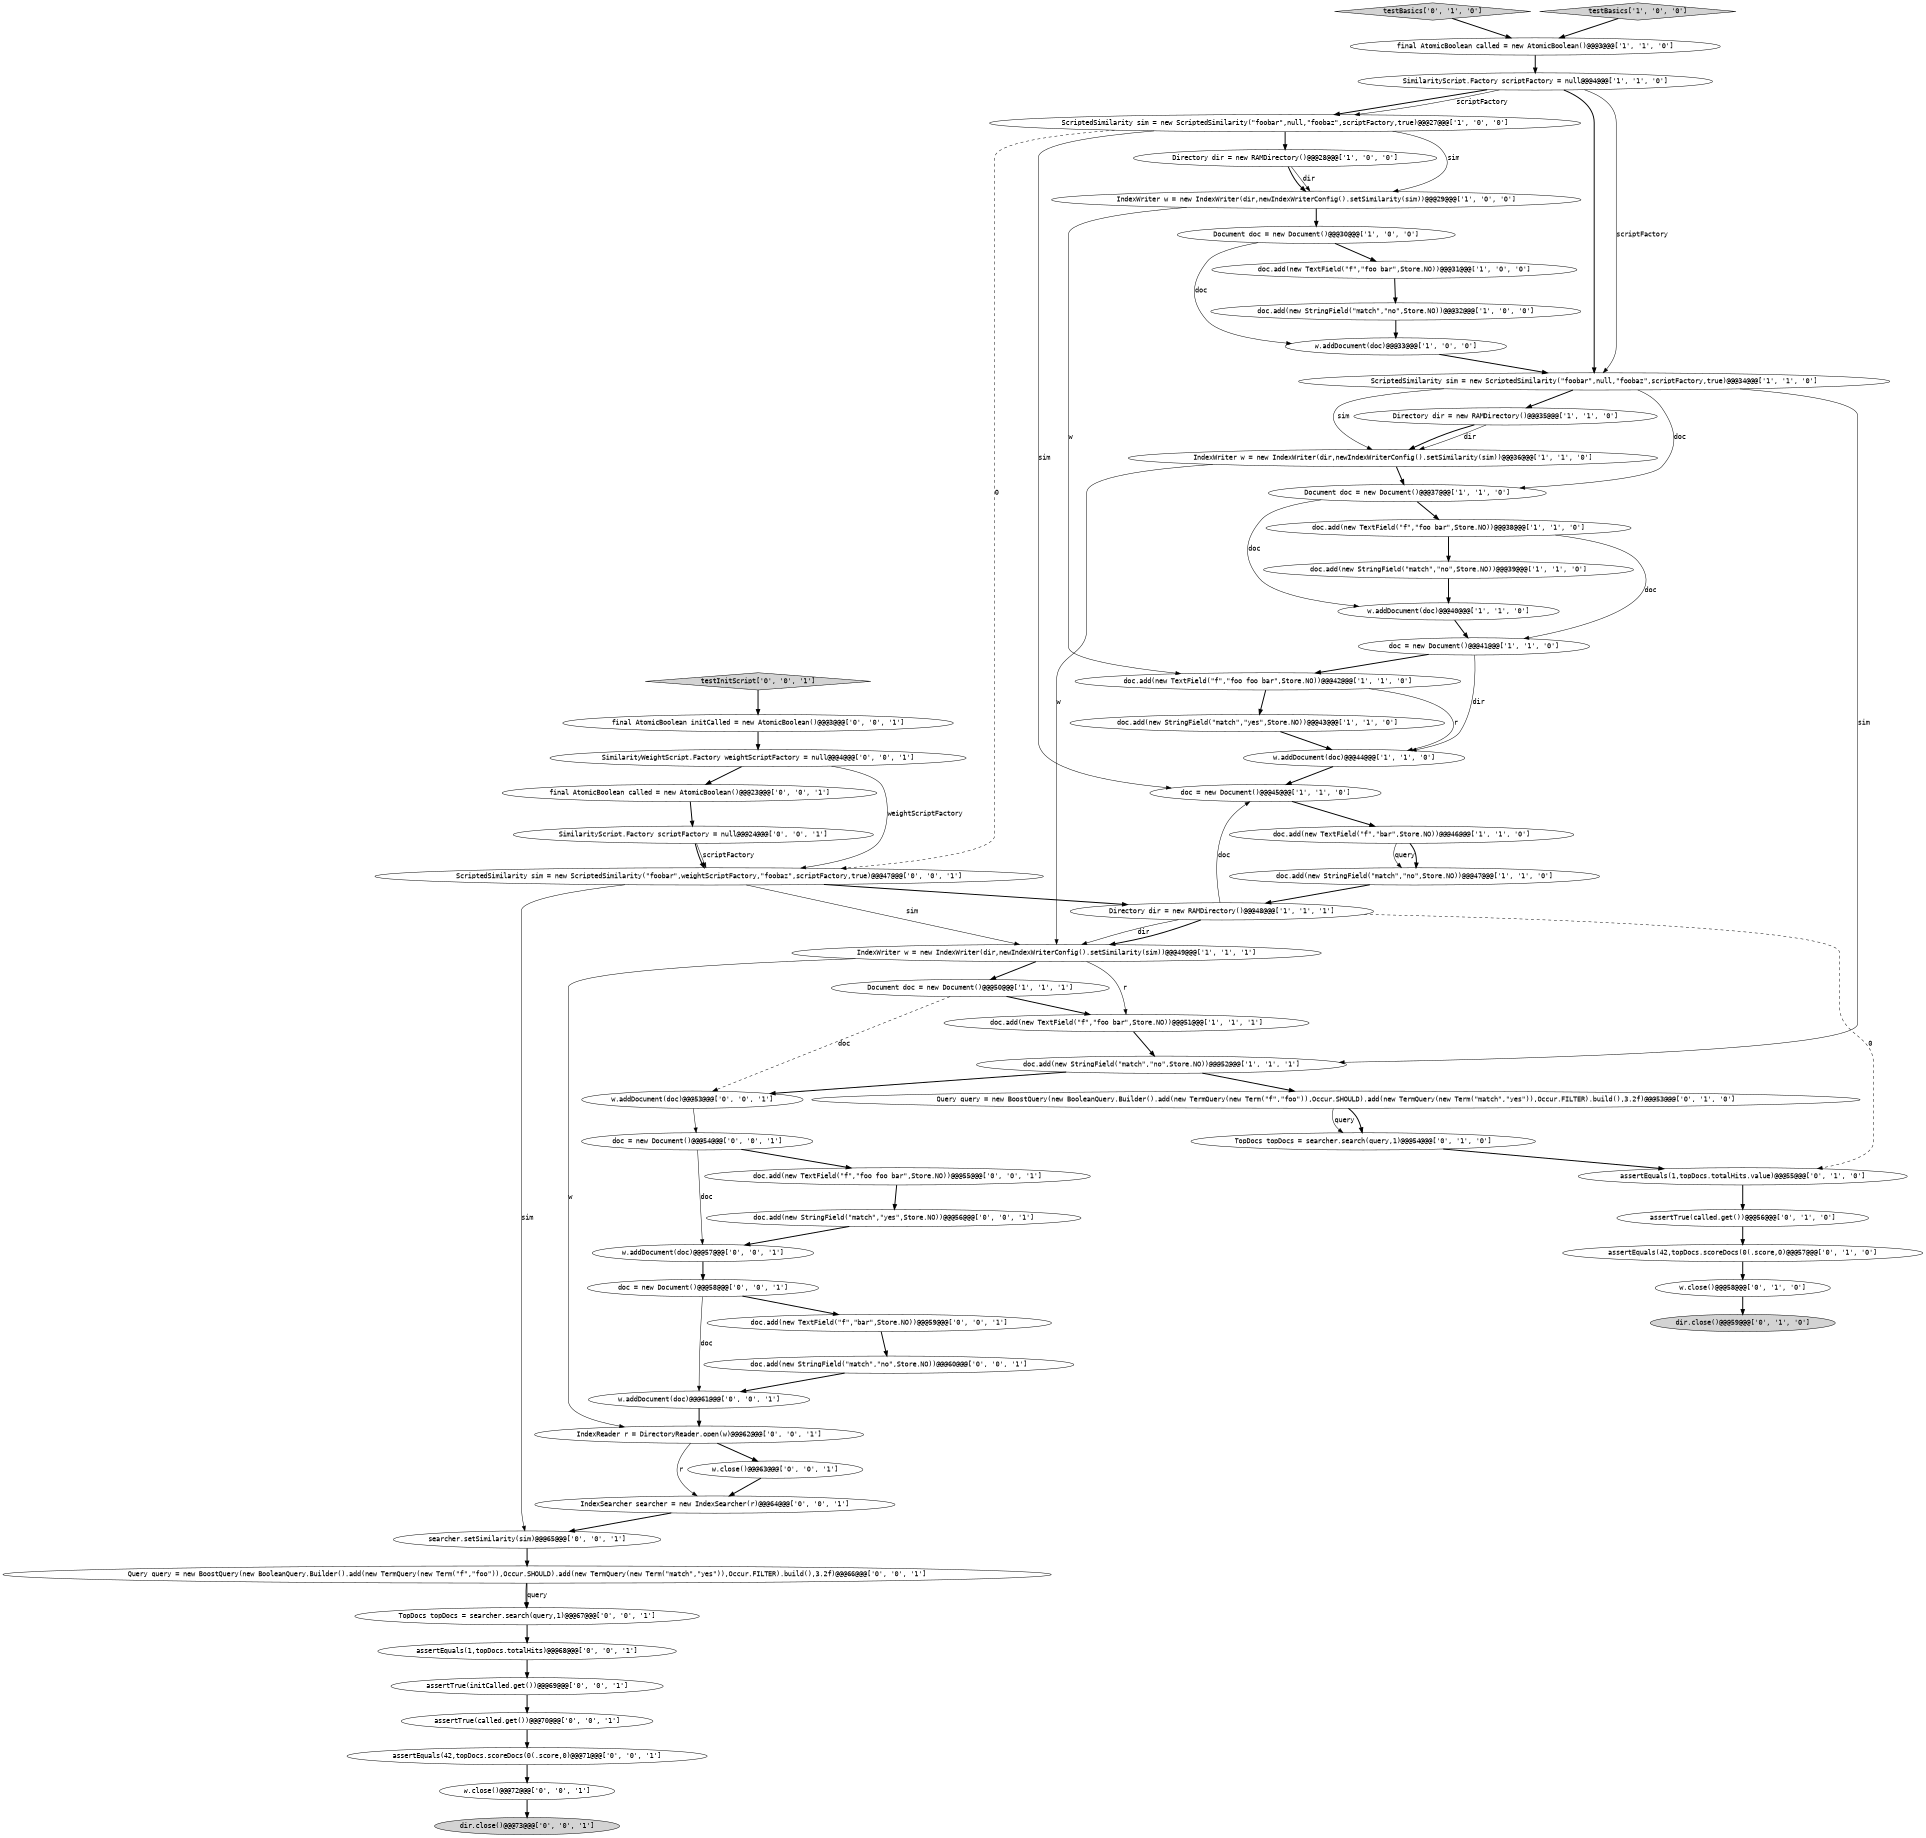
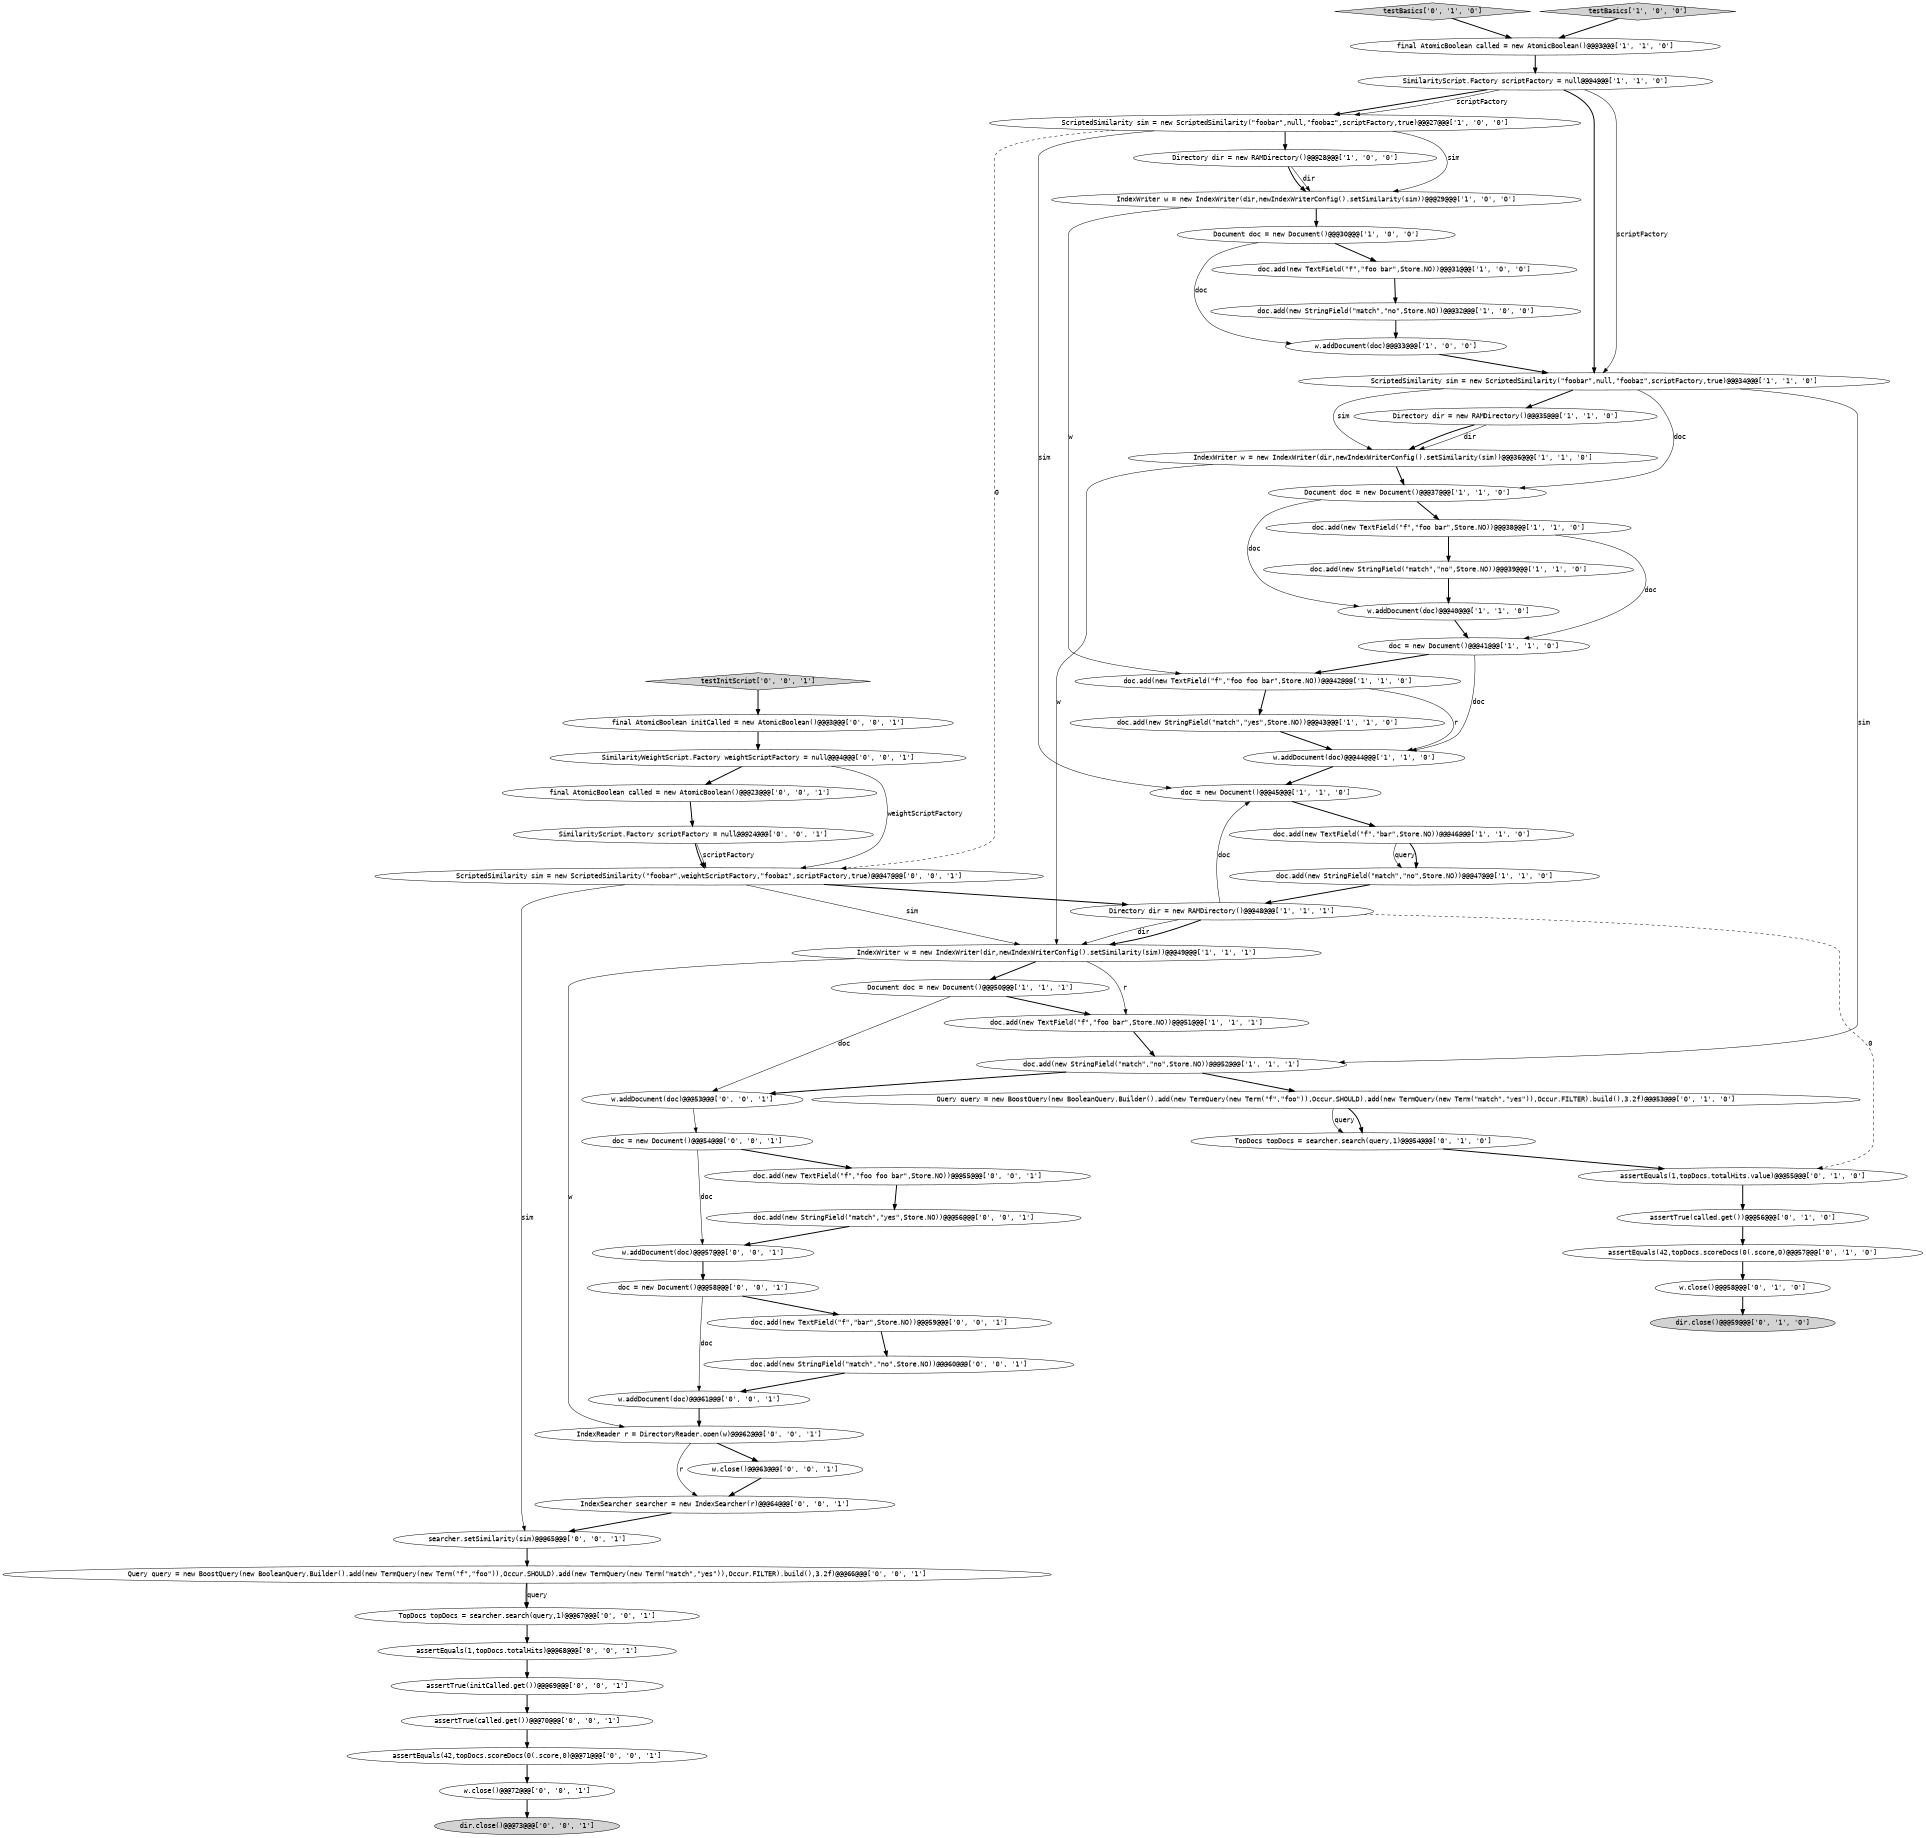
edge "doc = new Document()@@@41@@@['1', '1', '0']" -> "w.addDocument(doc)@@@44@@@['1', '1', '0']": label "dir" -> "doc"
edge "Document doc = new Document()@@@50@@@['1', '1', '1']" -> "w.addDocument(doc)@@@53@@@['0', '0', '1']": style dashed -> solid
